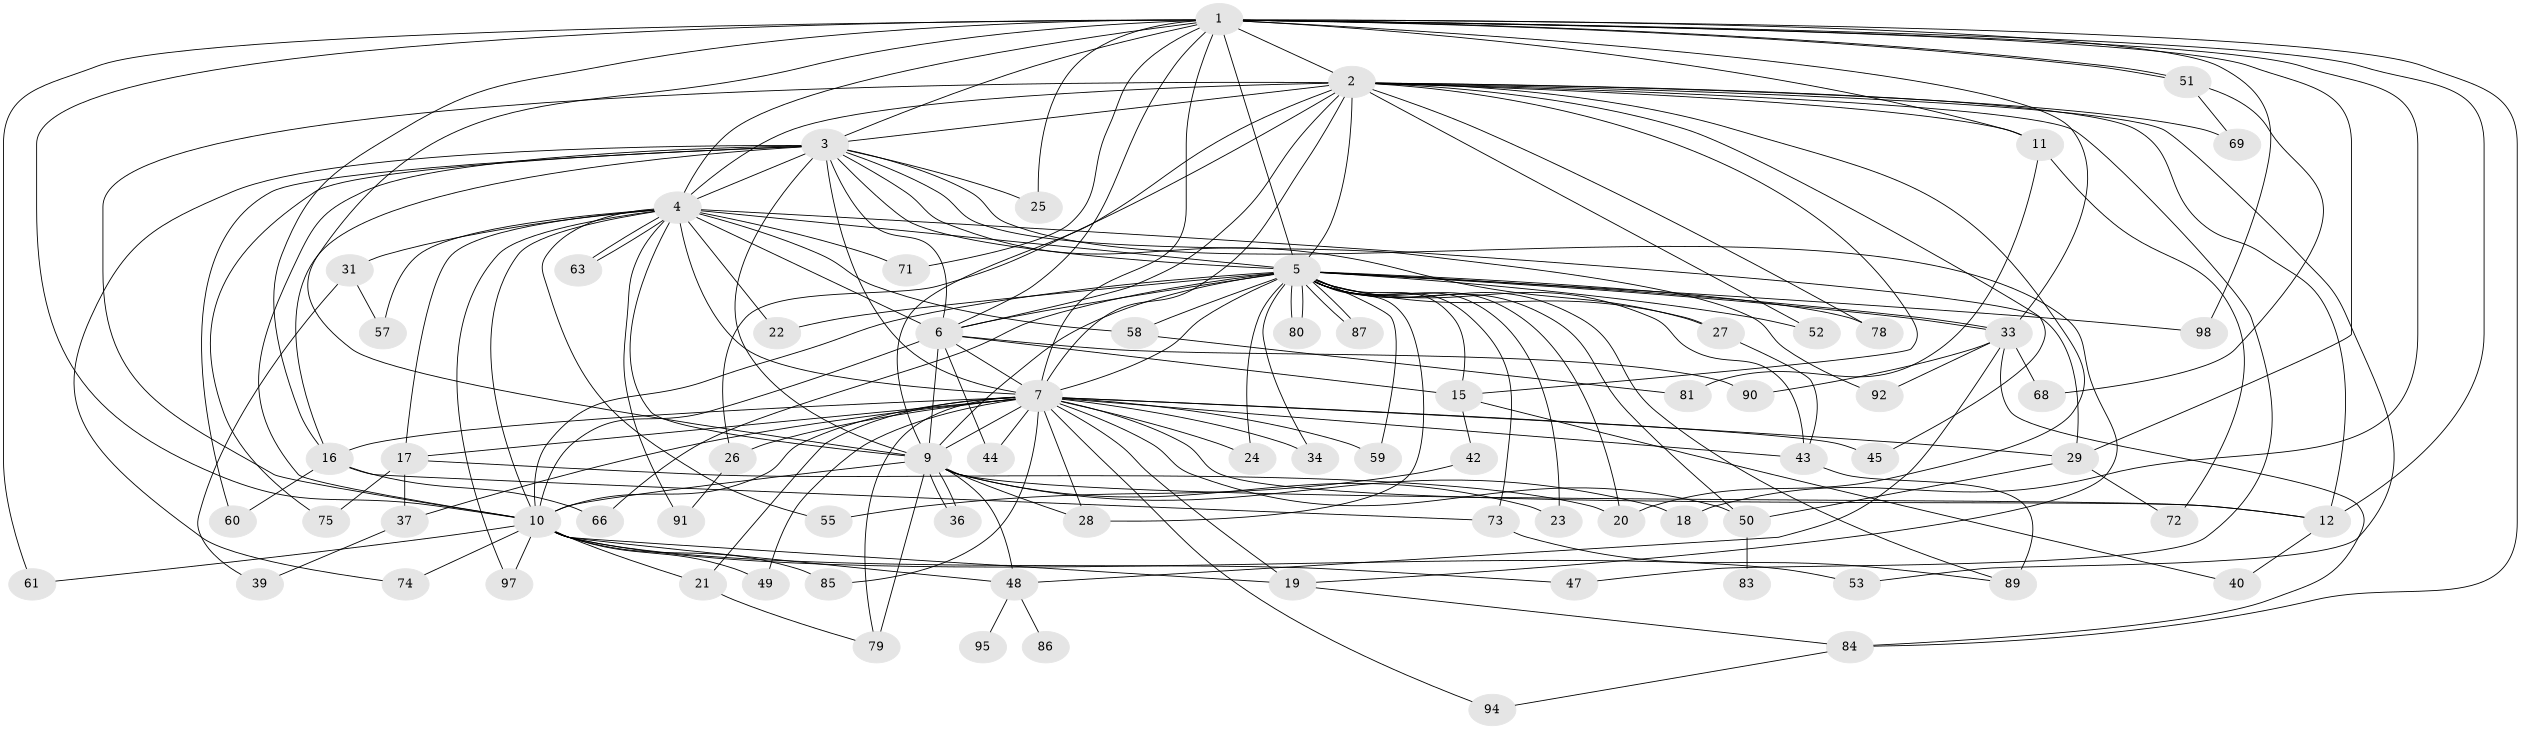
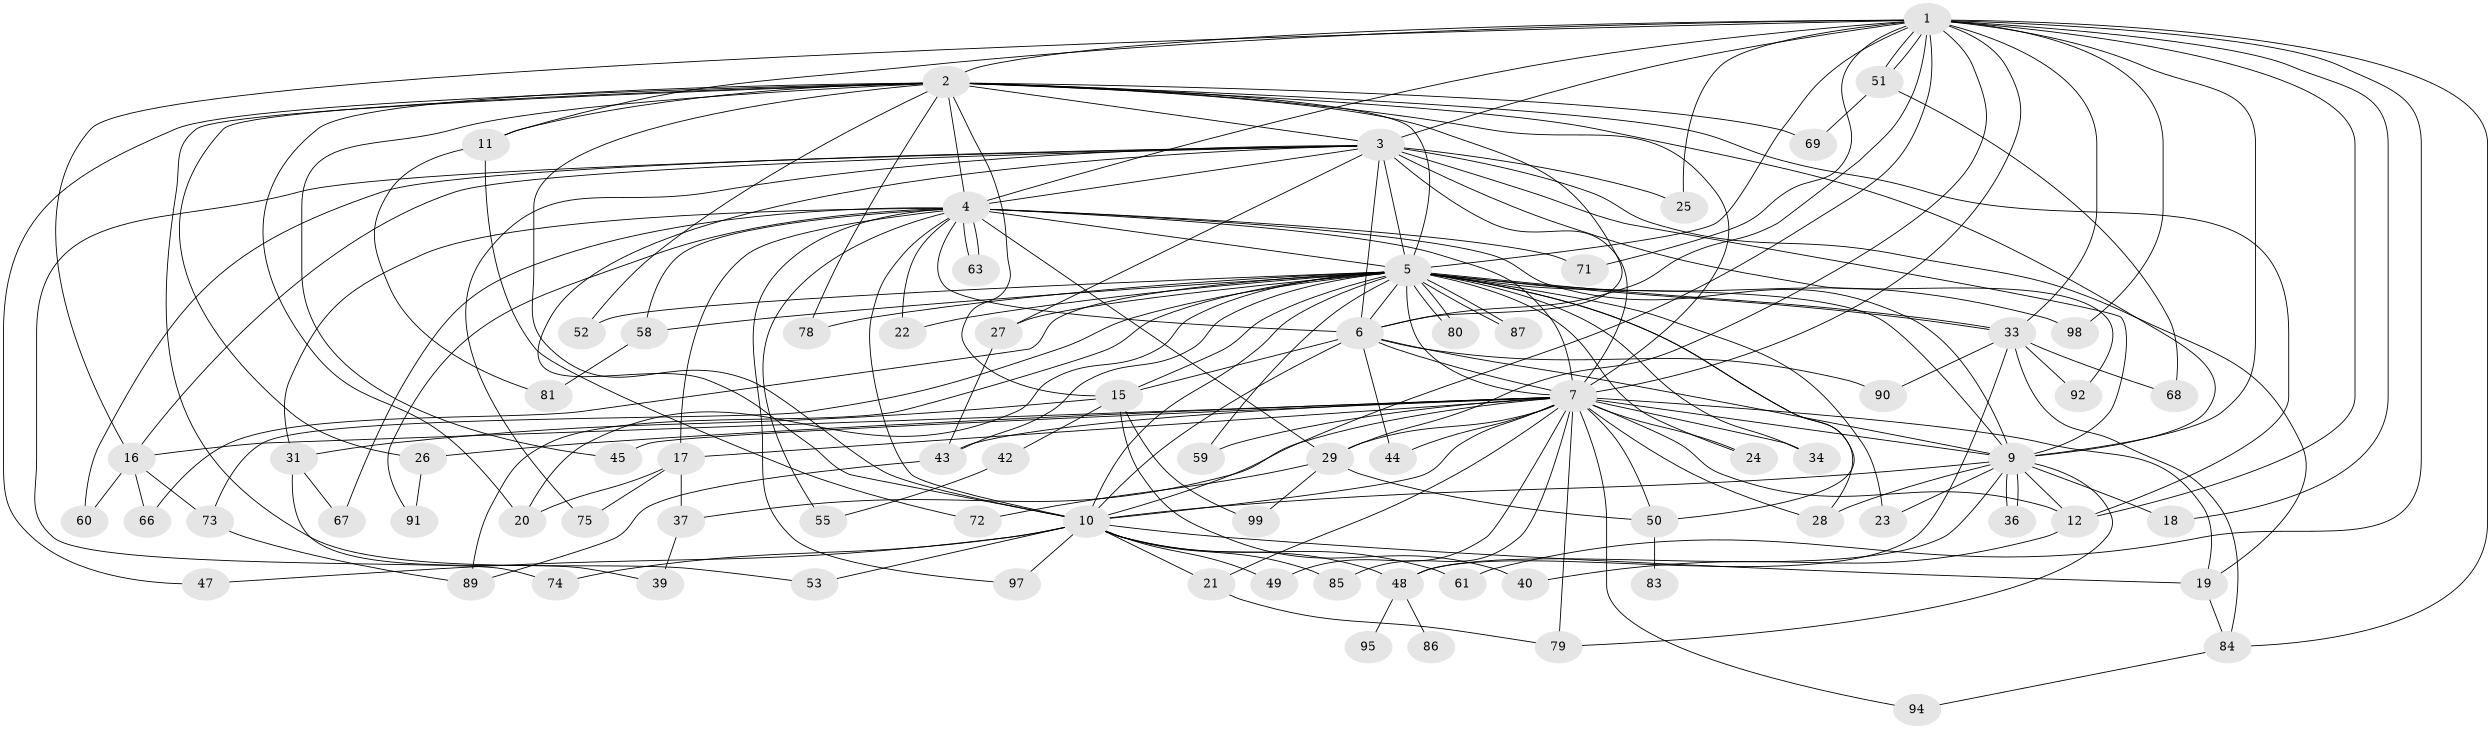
node "57": label "57" -> "67"
edge "15" -- "31": added
node "99": added
